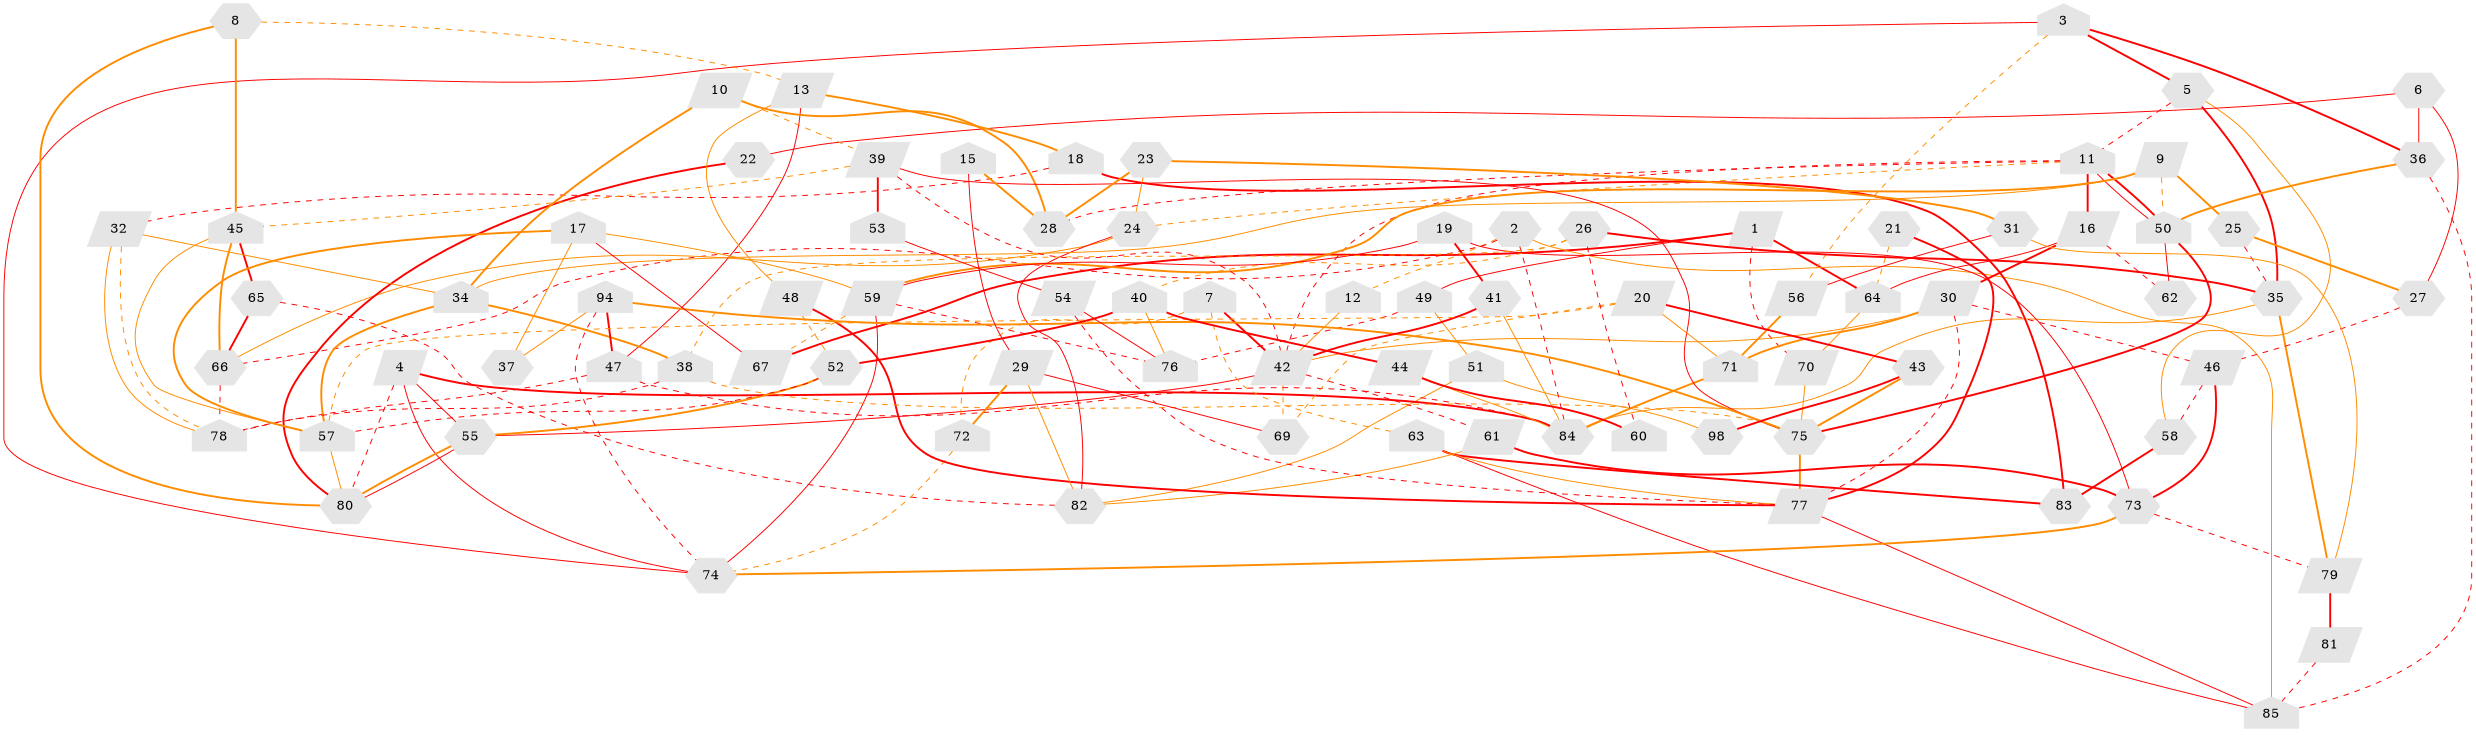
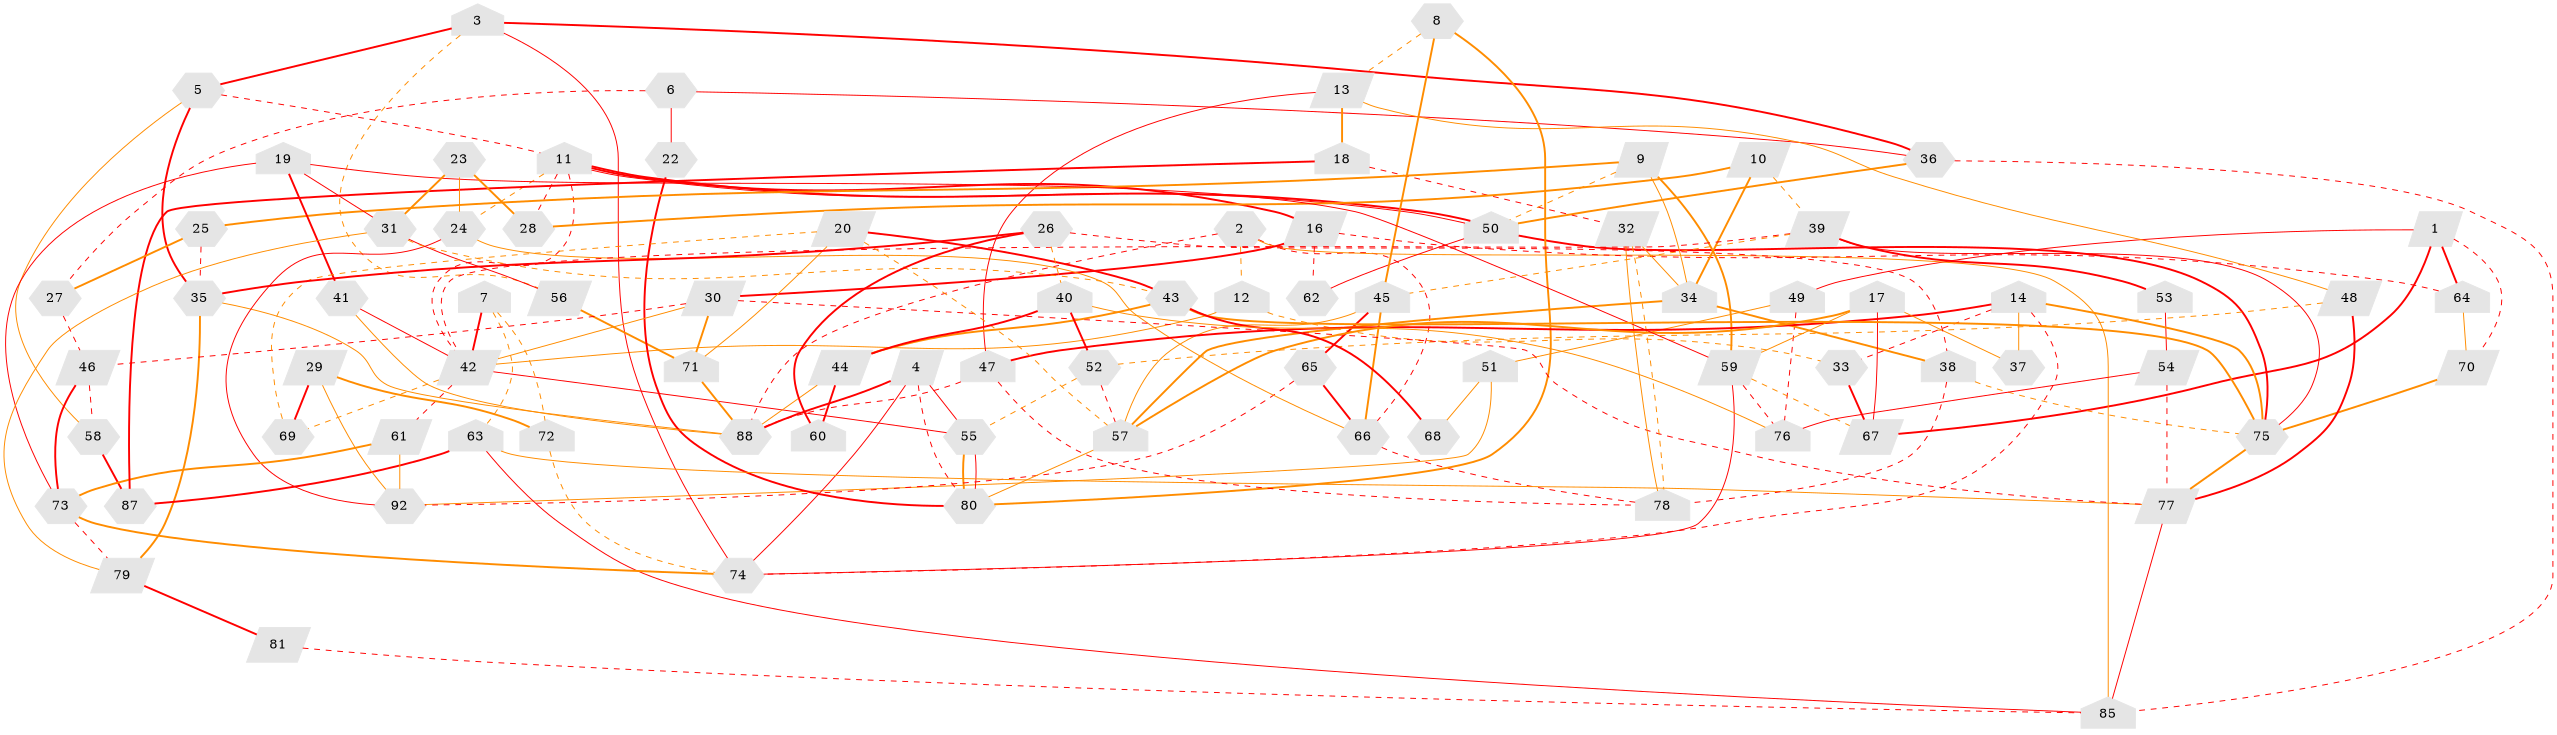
node "15": removed
edge "19" -- "31": added
edge "6" -- "27": style solid -> dashed
node "21": removed
edge "16" -- "64": style solid -> dashed
edge "26" -- "38": color darkorange -> red
edge "31" -- "43": added
node "94": label "94" -> "14"
edge "43" -- "44": added
edge "41" -- "42": style bold -> solid
edge "26" -- "60": style dashed -> bold
node "33": added
edge "70" -- "75": style solid -> bold
edge "29" -- "69": style solid -> bold
edge "52" -- "55": style bold -> dashed
node "84": label "84" -> "88"
node "98": label "98" -> "68"
edge "61" -- "73": color red -> darkorange
node "82": label "82" -> "92"
node "83": label "83" -> "87"
